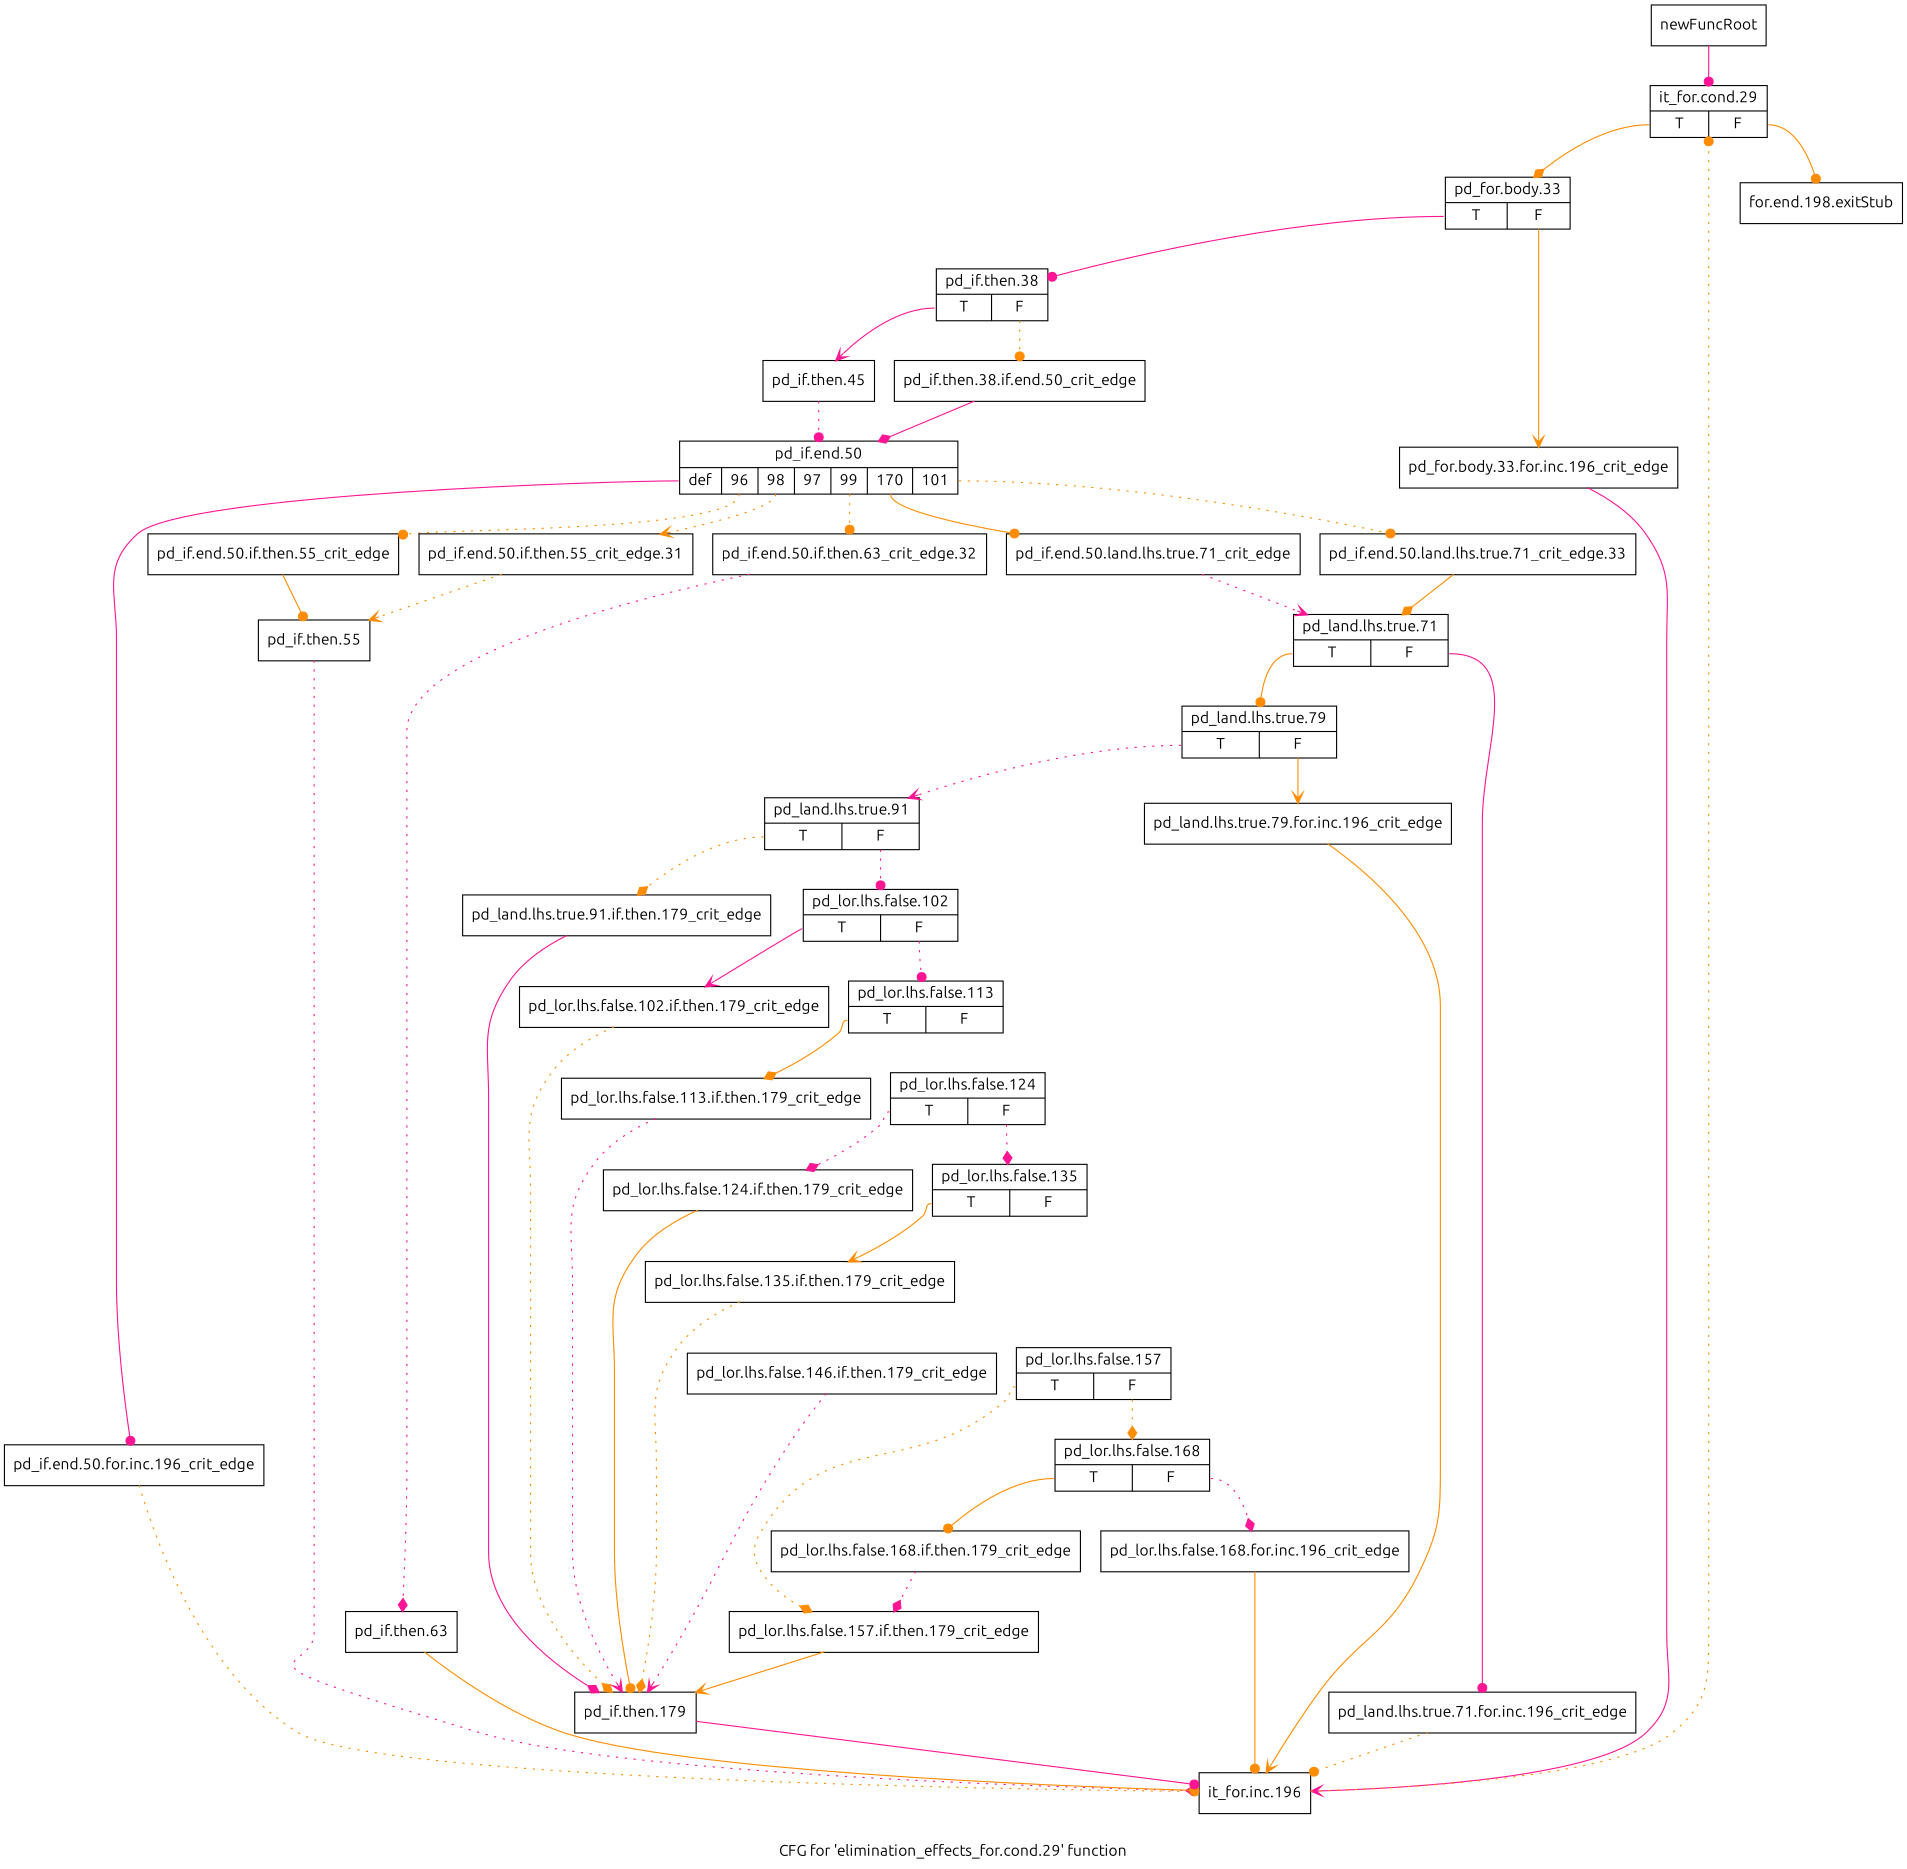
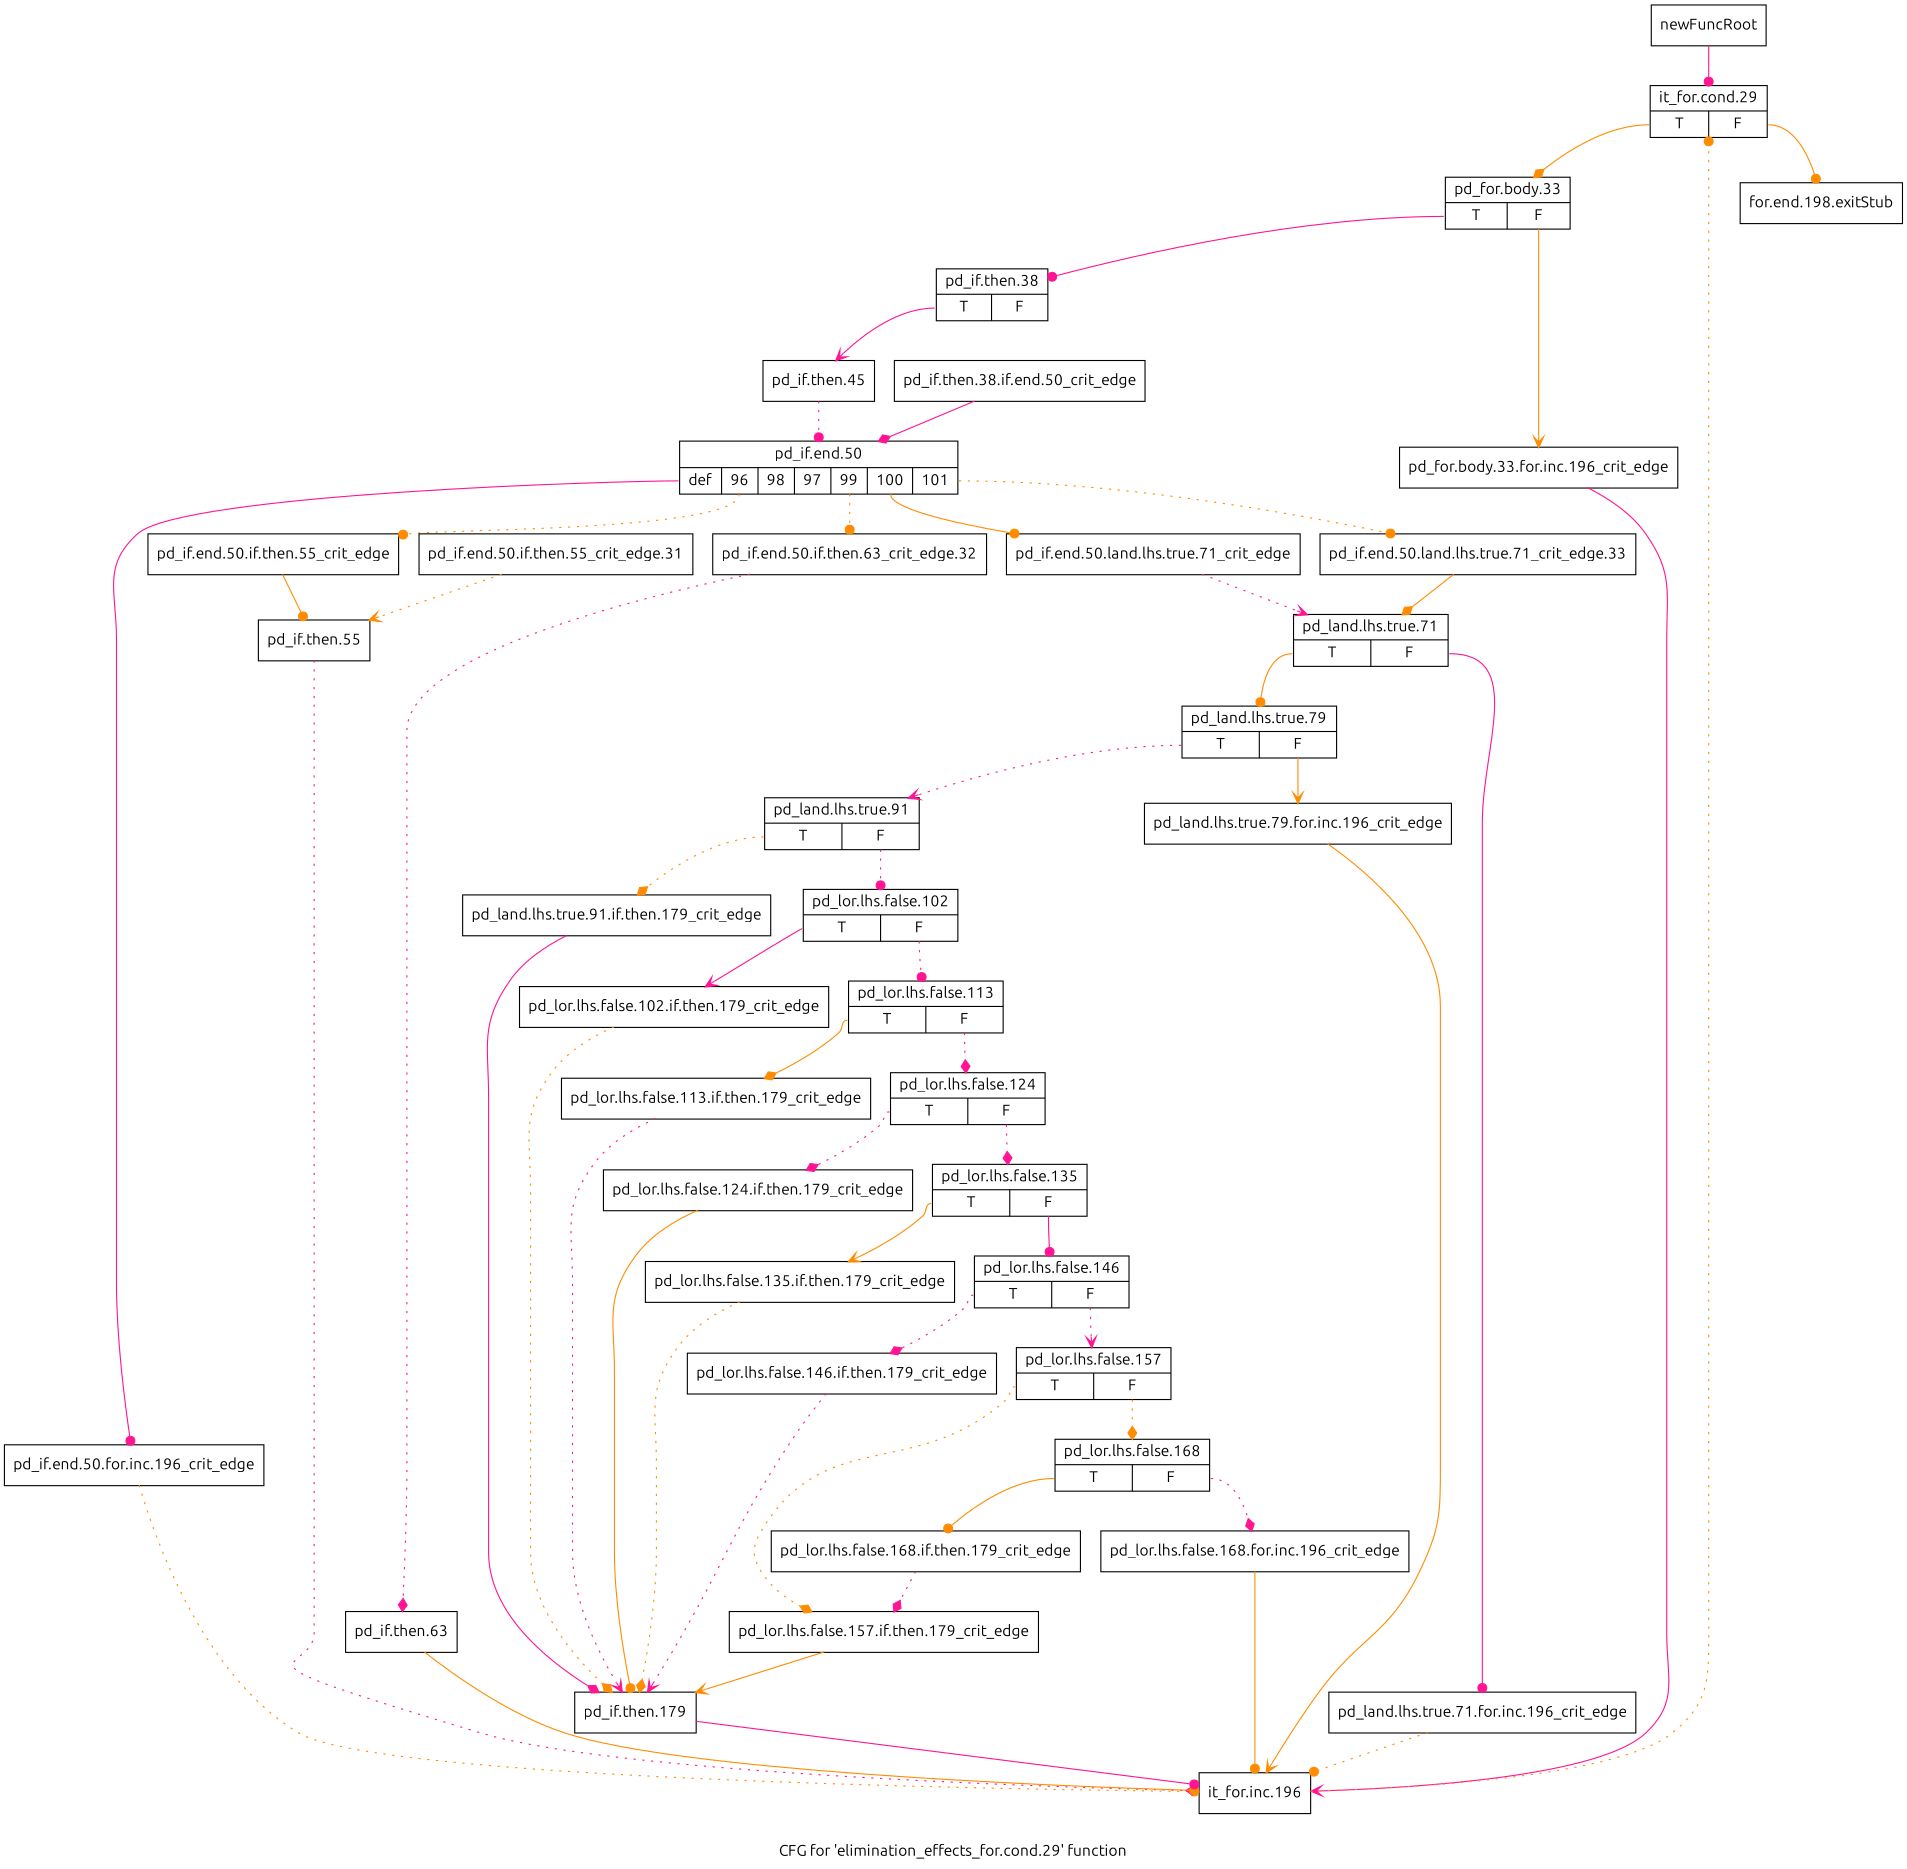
edge "pd_if.then.38" -> "pd_if.then.38.if.end.50_crit_edge": removed
node "pd_if.end.50": text "170" -> "100"
edge "pd_if.end.50" -> "pd_if.end.50.if.then.55_crit_edge.31": removed
edge "pd_lor.lhs.false.113" -> "pd_lor.lhs.false.124": added
node "pd_lor.lhs.false.146": added
